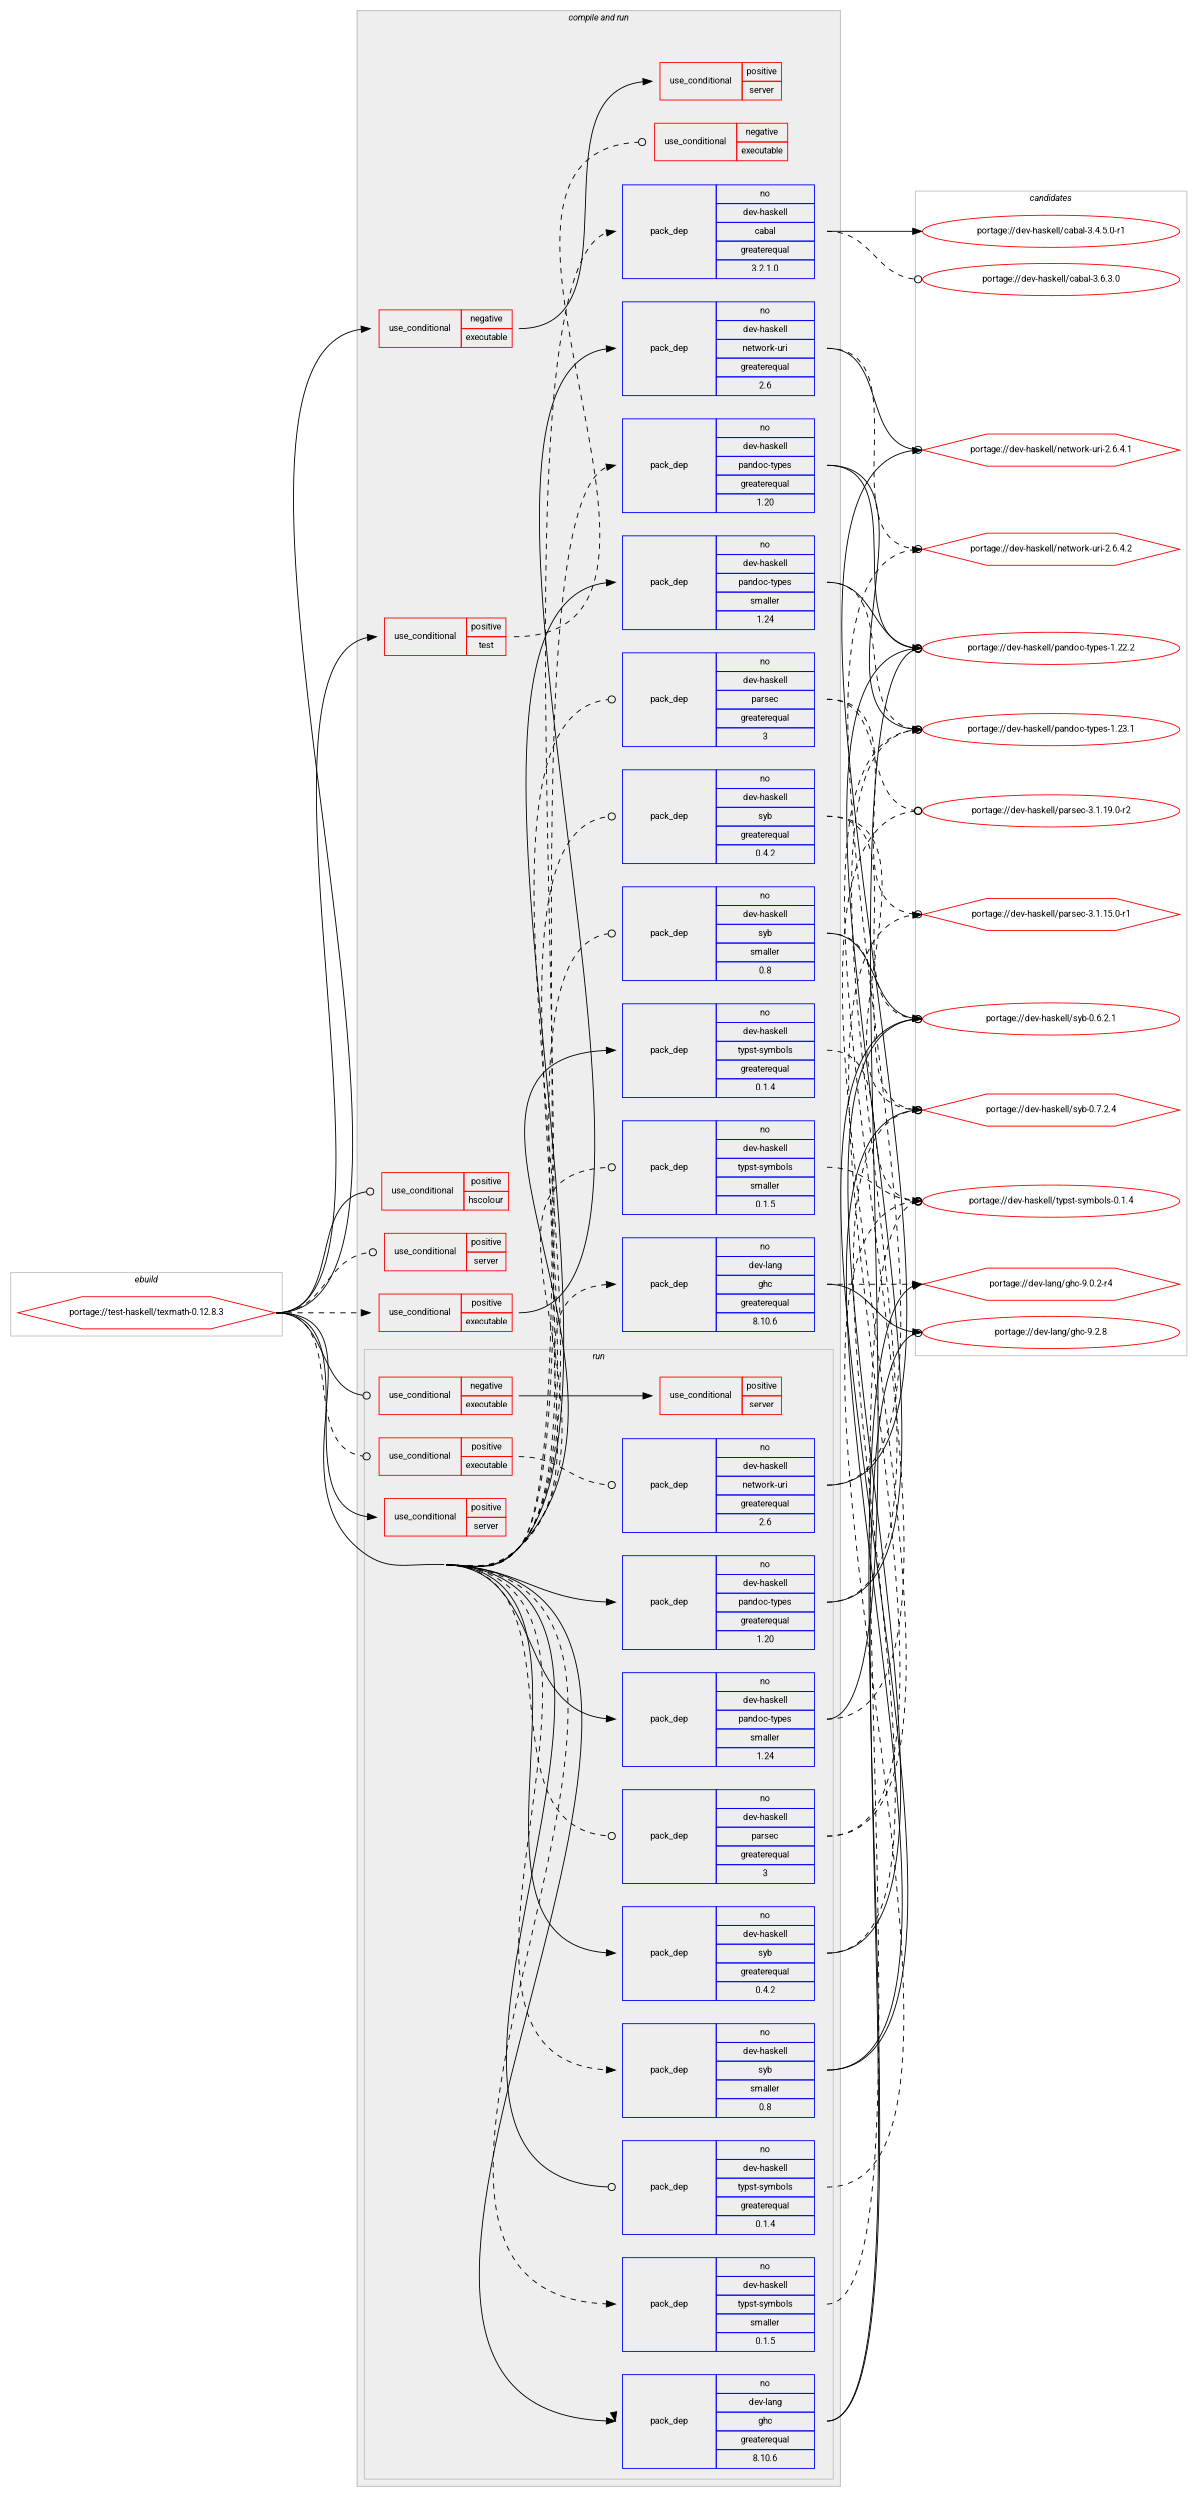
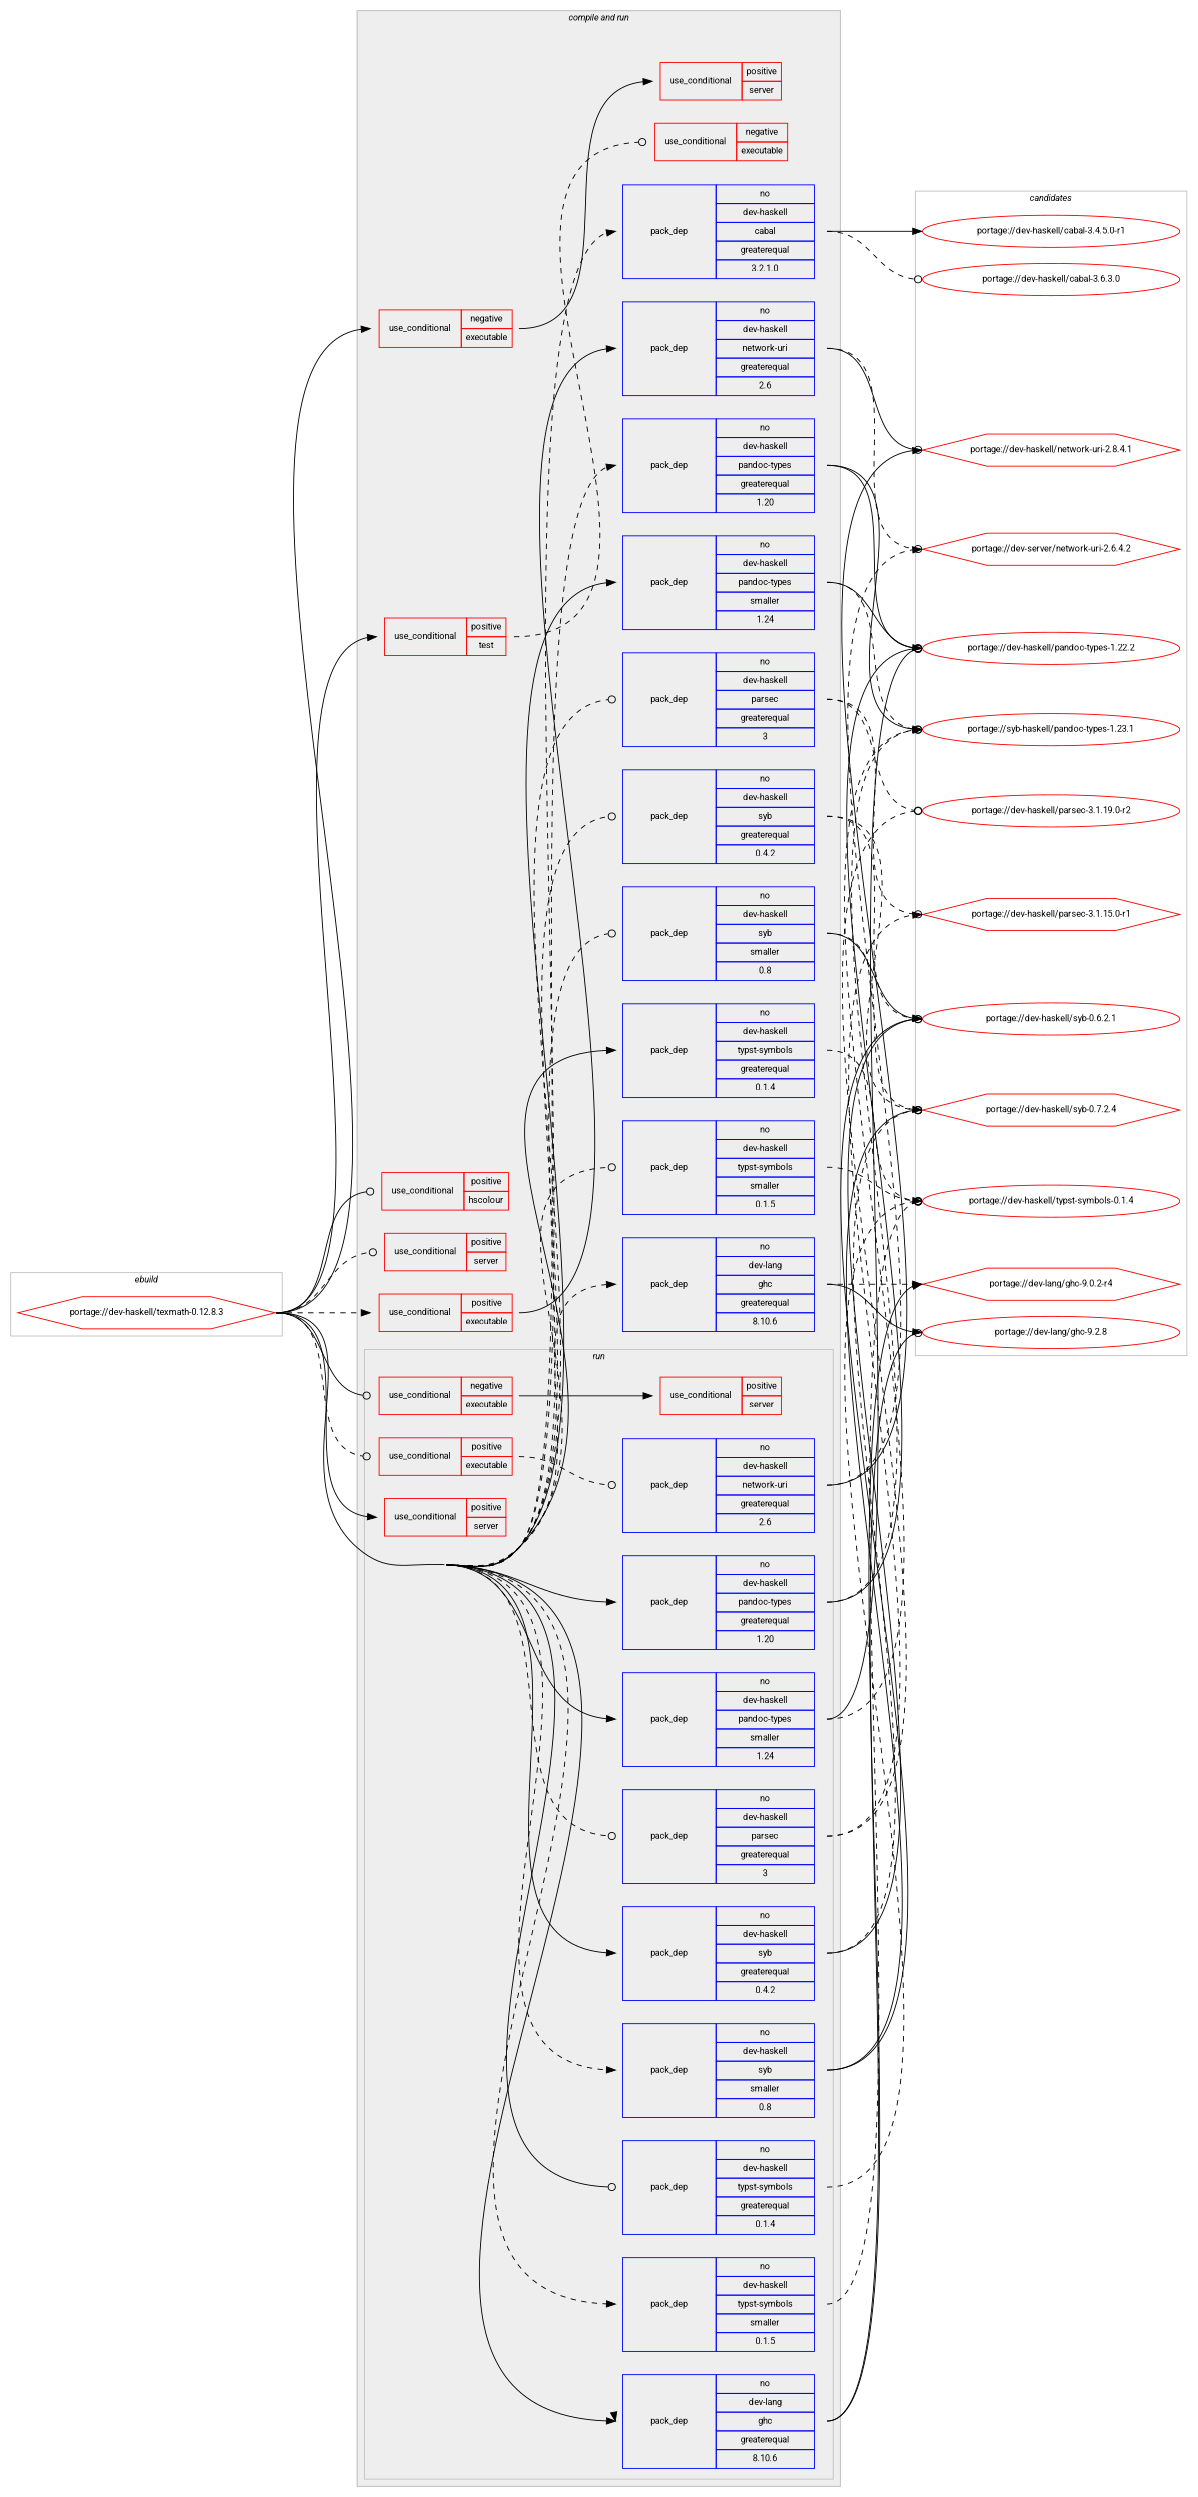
node "portage://dev-haskell/network-uri-2.6.4.1": label "portage://dev-haskell/network-uri-2.6.4.1" -> "portage://dev-haskell/network-uri-2.8.4.1"
node "portage://dev-haskell/network-uri-2.6.4.2": label "portage://dev-haskell/network-uri-2.6.4.2" -> "portage://dev-server/network-uri-2.6.4.2"
node "portage://dev-haskell/pandoc-types-1.23.1": label "portage://dev-haskell/pandoc-types-1.23.1" -> "portage://syb-haskell/pandoc-types-1.23.1"
node "portage://test-haskell/texmath-0.12.8.3": label "portage://test-haskell/texmath-0.12.8.3" -> "portage://dev-haskell/texmath-0.12.8.3"
